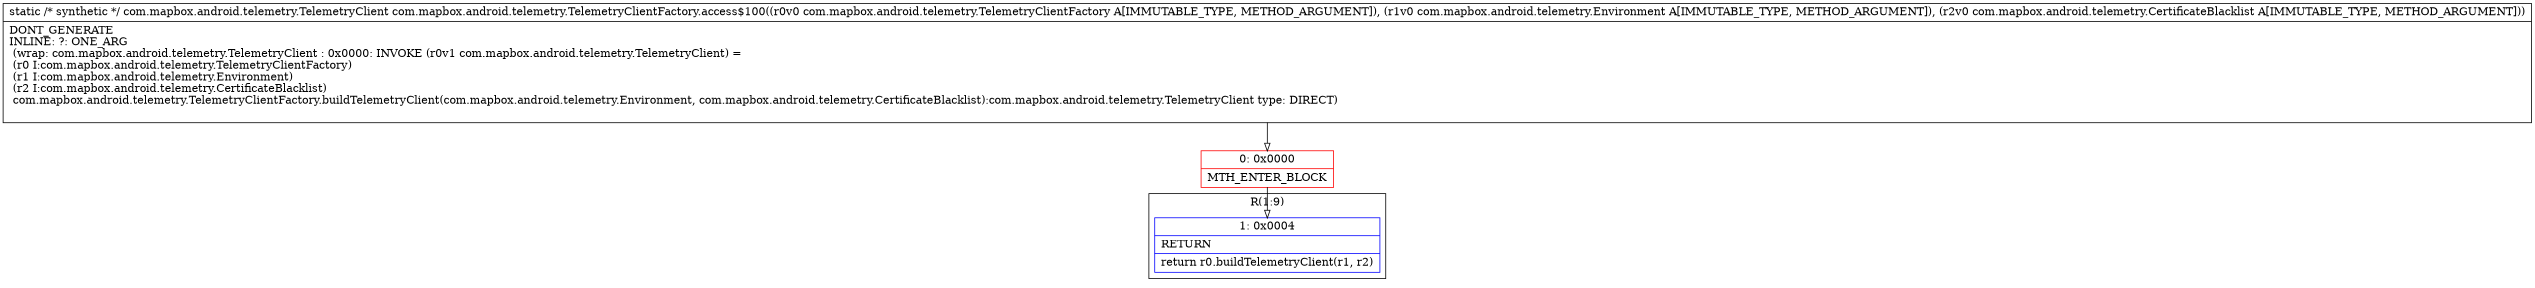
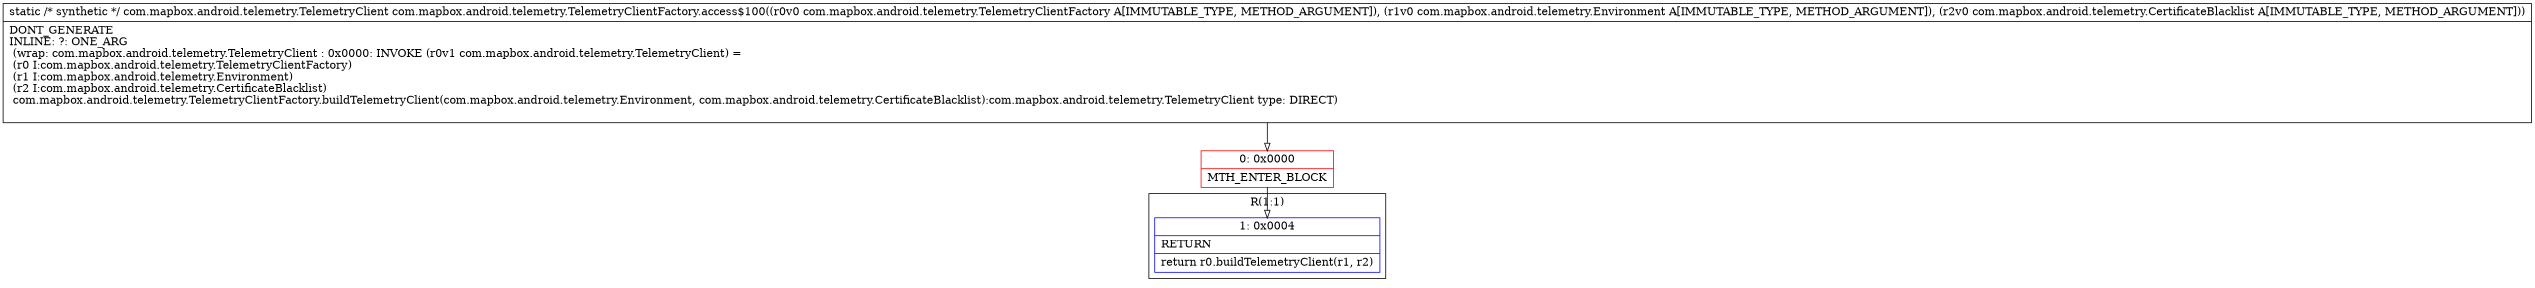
cluster "R(1:9)": label "R(1:9)" -> "R(1:1)"
